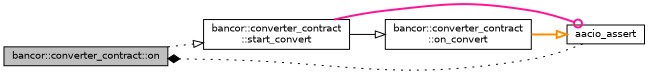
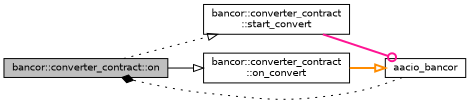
edge "bancor::converter_contract ::start_convert" -> "bancor::converter_contract ::on_convert": now "bancor::converter_contract::on" -> "bancor::converter_contract ::on_convert"
node "aacio_assert": label "aacio_assert" -> "aacio_bancor"
